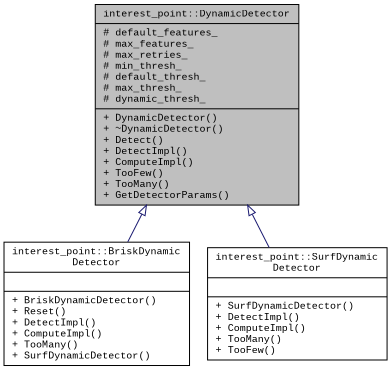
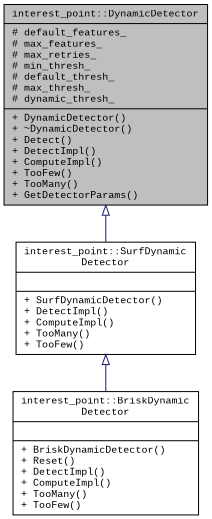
edge "interest_point::BriskDynamic" -> "interest_point::DynamicDetector": now "interest_point::BriskDynamic" -> "interest_point::SurfDynamic"
node "interest_point::BriskDynamic": text "+ SurfDynamicDetector()" -> "+ TooFew()"
